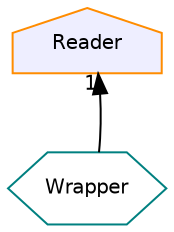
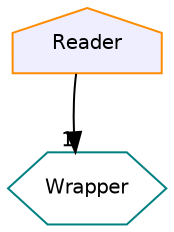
edge "Wrapper" -> "Reader": reversed
